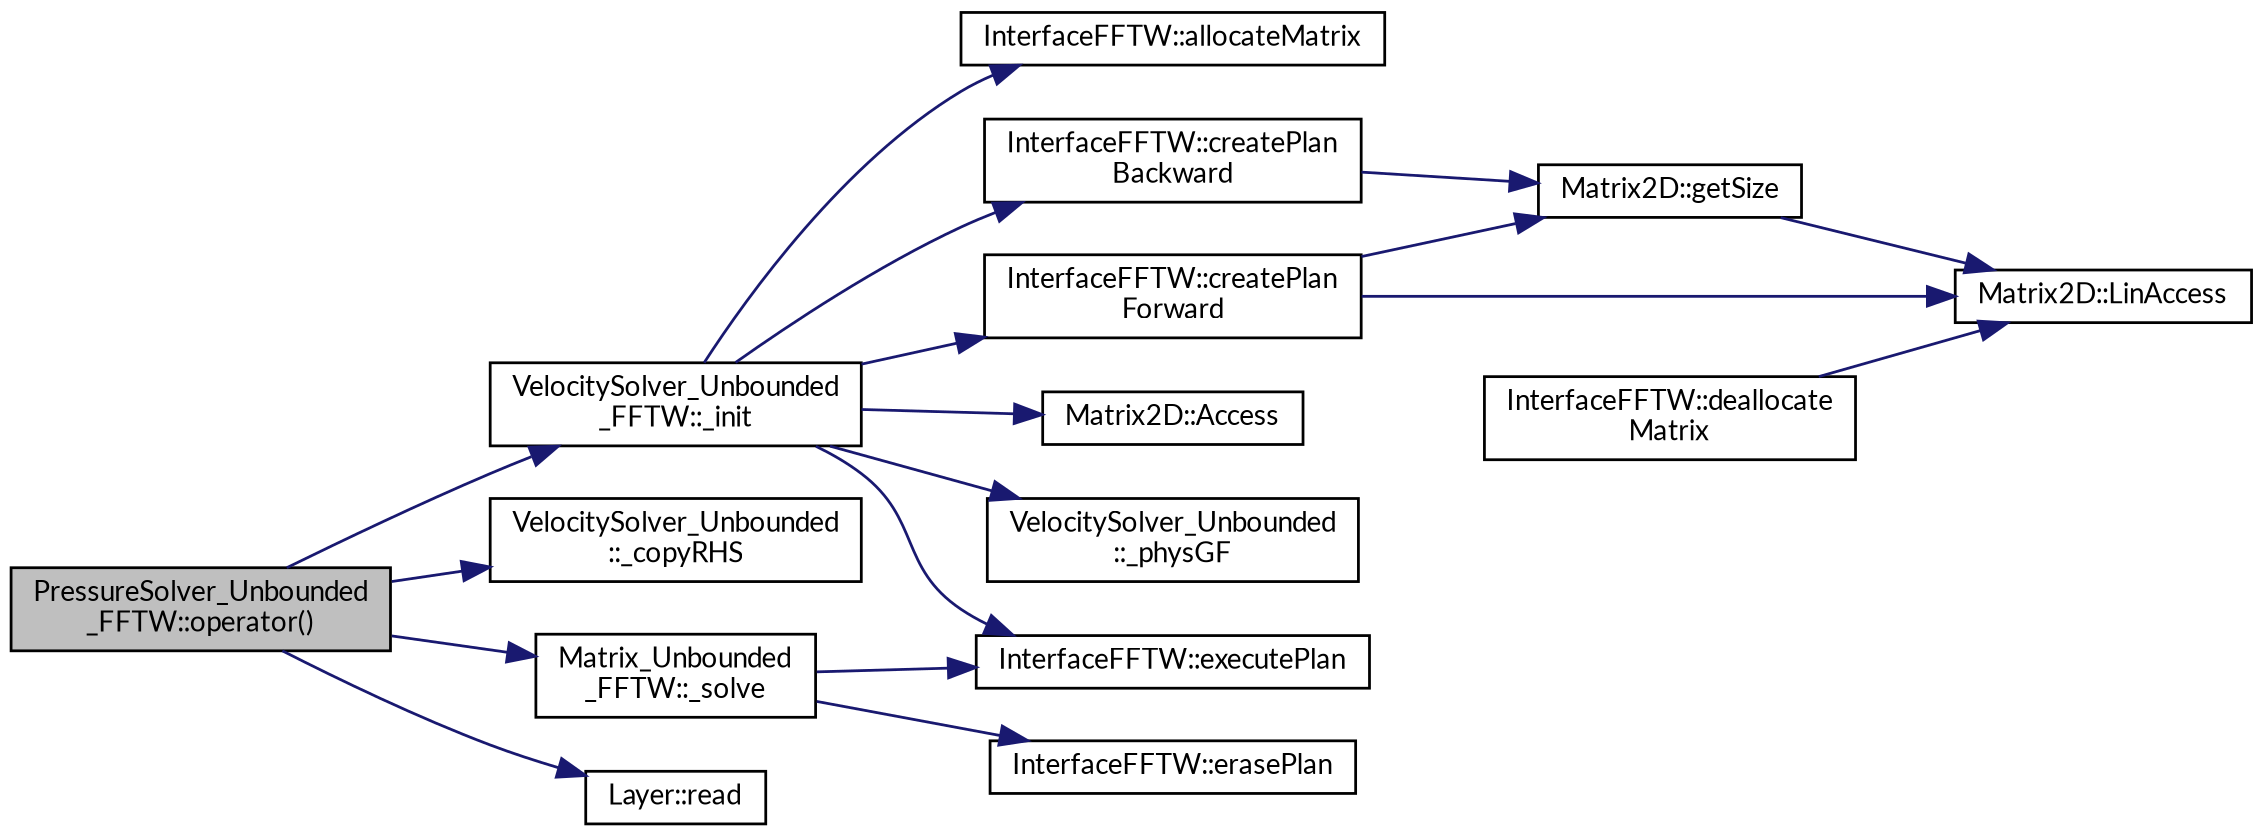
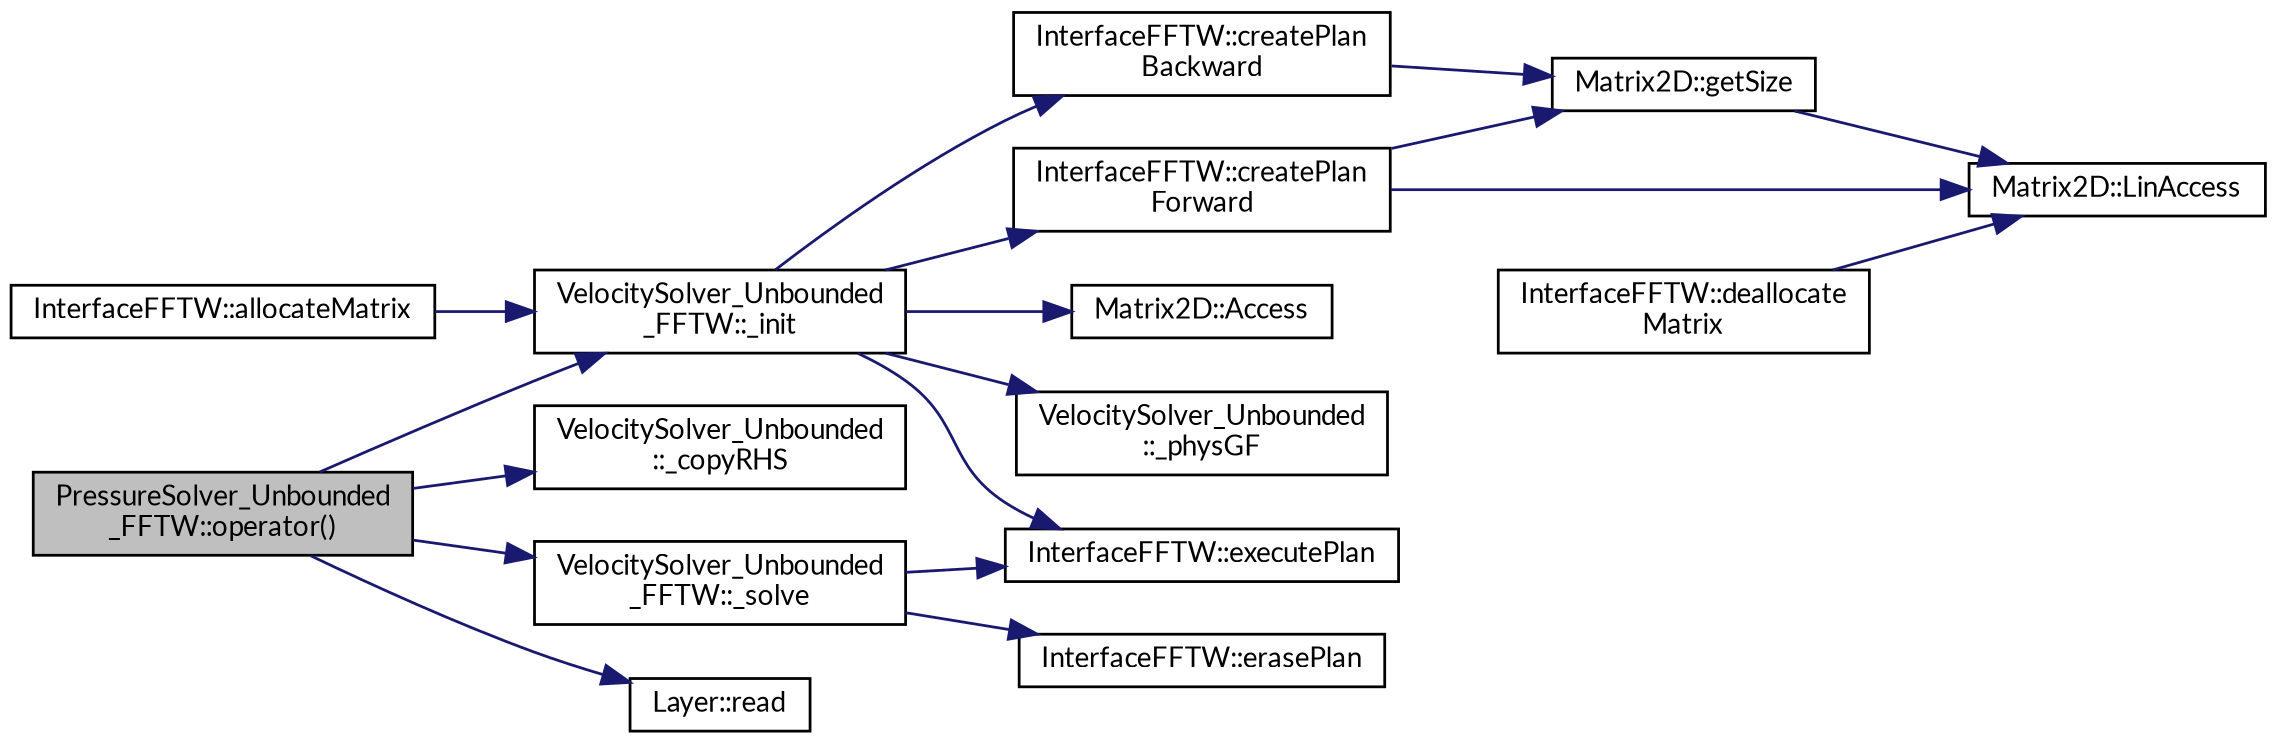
edge "VelocitySolver_Unbounded _FFTW::_init" -> "InterfaceFFTW::allocateMatrix": reversed
node "Matrix_Unbounded _FFTW::_solve": label "Matrix_Unbounded _FFTW::_solve" -> "VelocitySolver_Unbounded _FFTW::_solve"
